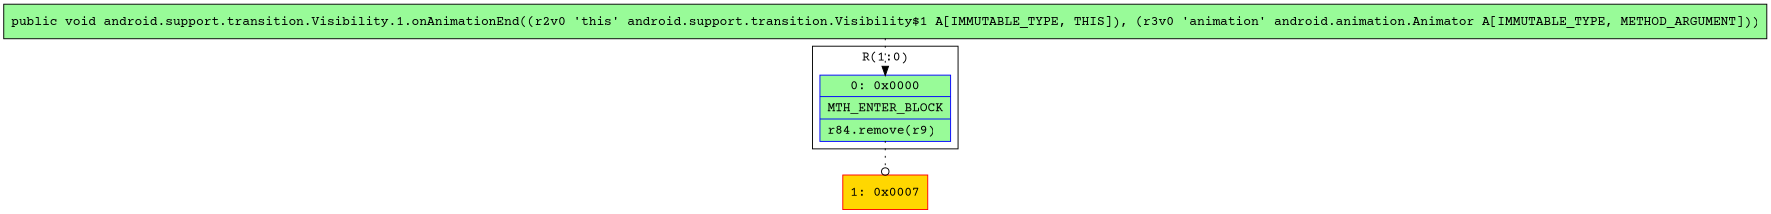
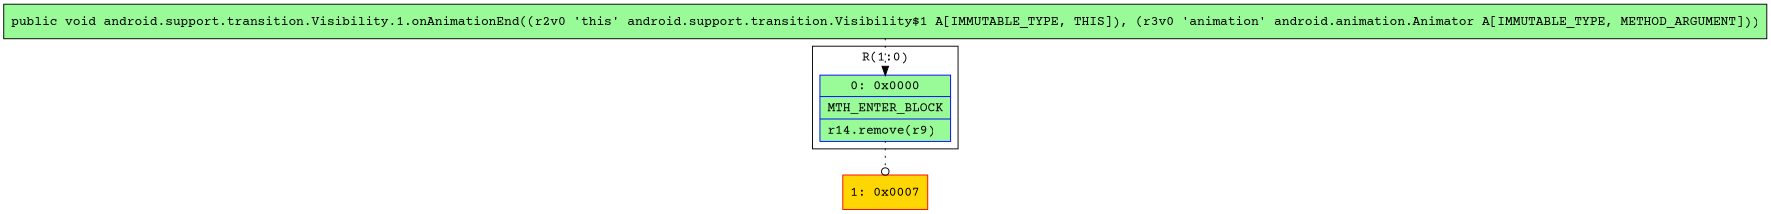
node "0: 0x0000": text "r84.remove(r9)" -> "r14.remove(r9)"
